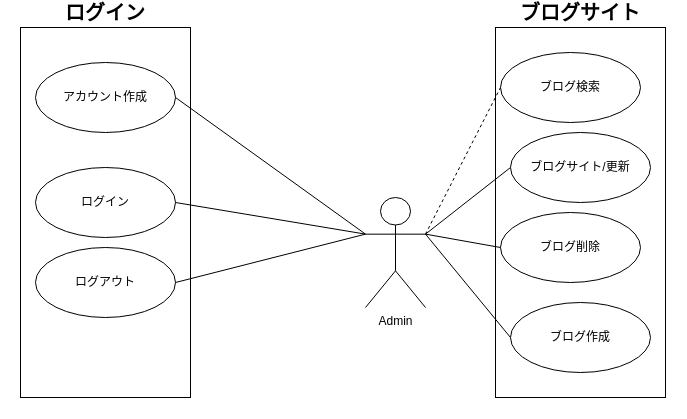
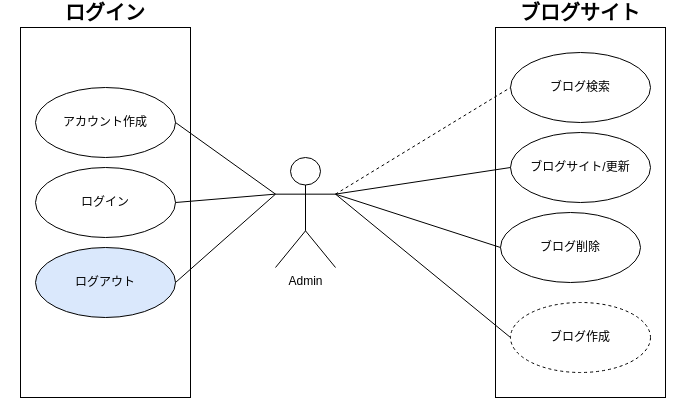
node "ブログ検索": moved (571, 88) -> (581, 88)
node "アカウント作成": moved (106, 98) -> (106, 123)
node "Admin": moved (396, 253) -> (306, 213)
node "ログアウト": fillcolor #ffffff -> #dae8fc
node "ブログ作成": style solid -> dashed
